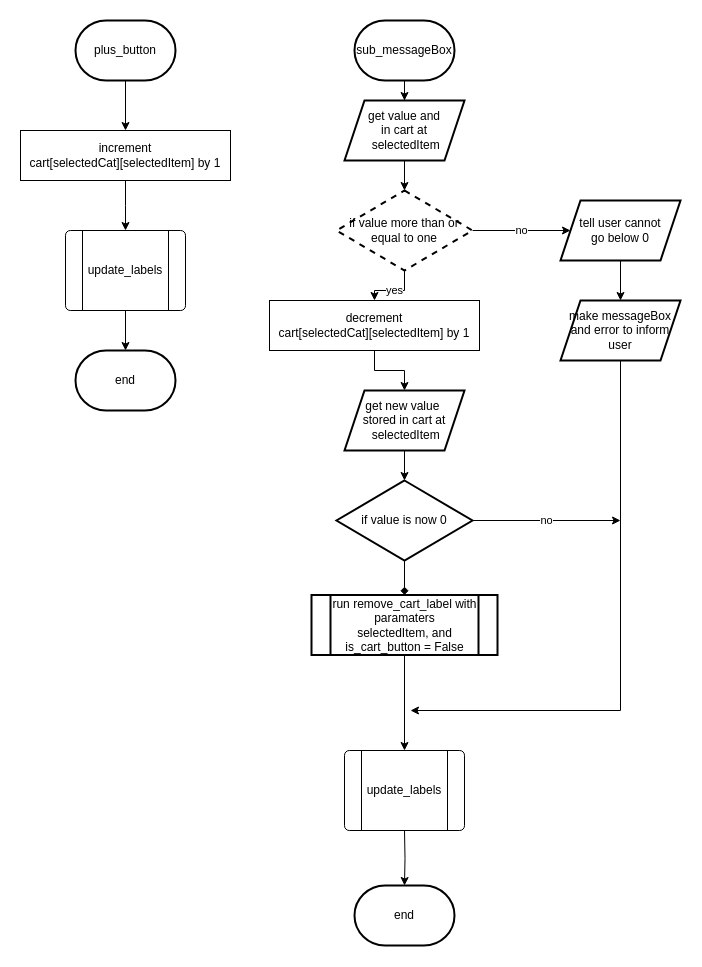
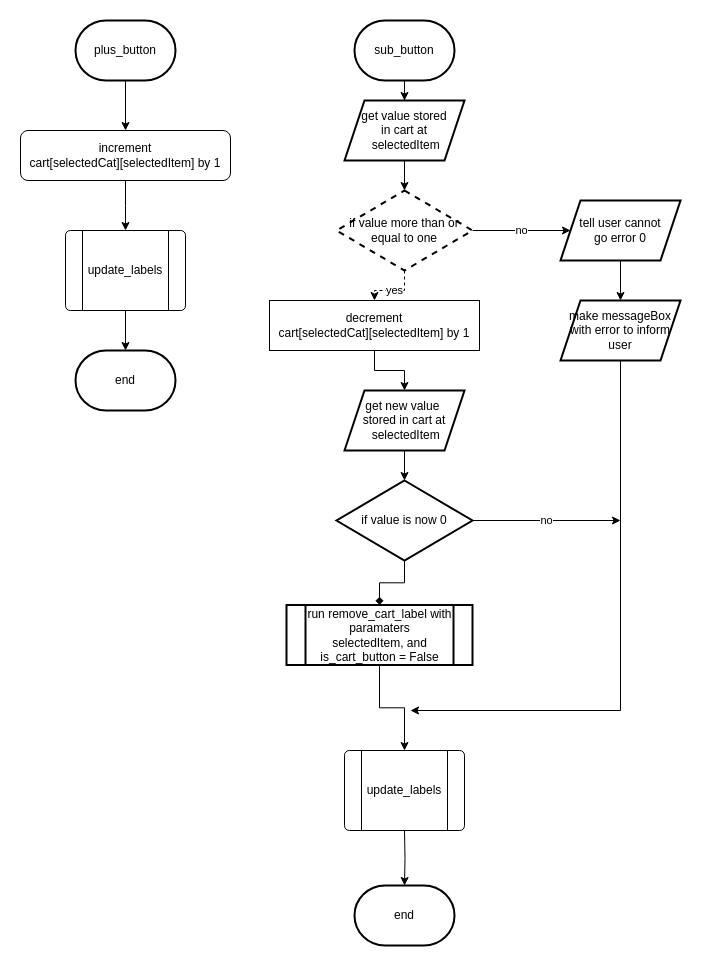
node "sub_messageBox": label "sub_messageBox" -> "sub_button"
node "get value and in cart at selectedItem": label "get value and in cart at selectedItem" -> "get value stored in cart at selectedItem"
node "increment cart[selectedCat][selectedItem] by 1": shape rectangle -> rounded rectangle
node "tell user cannot go below 0": label "tell user cannot go below 0" -> "tell user cannot go error 0"
edge "if value more than or equal to one" -> "decrement cart[selectedCat][selectedItem] by 1": style solid -> dashed
node "make messageBox and error to inform user": label "make messageBox and error to inform user" -> "make messageBox with error to inform user"
node "run remove_cart_label with paramaters selectedItem, and is_cart_button = False": moved (405, 625) -> (380, 635)
